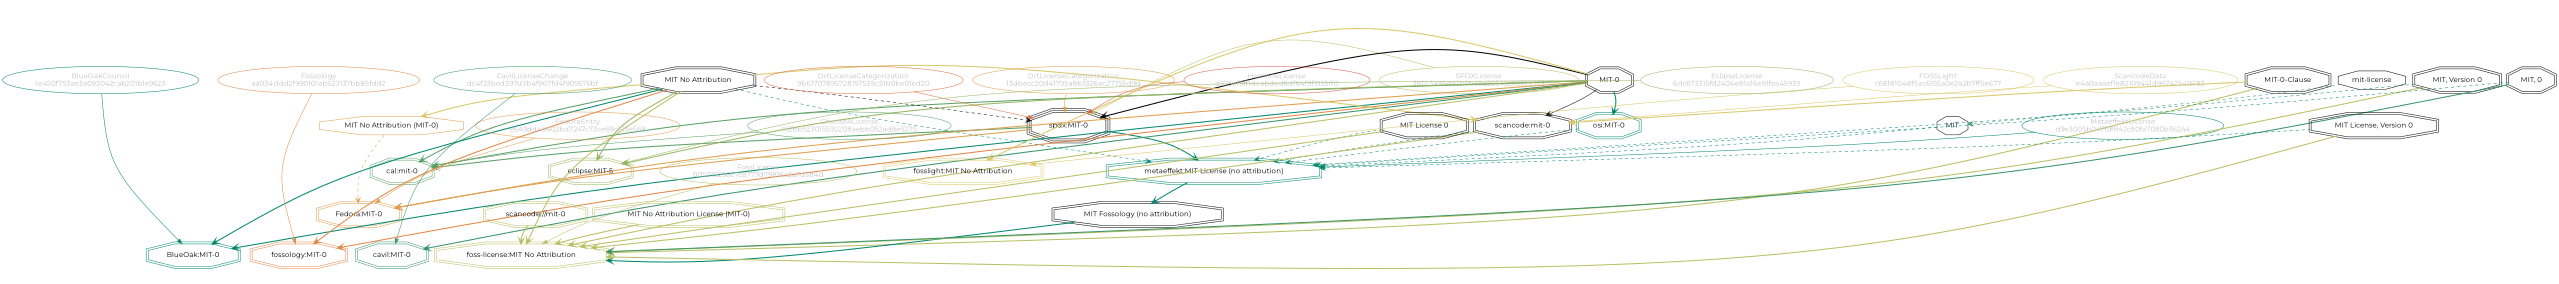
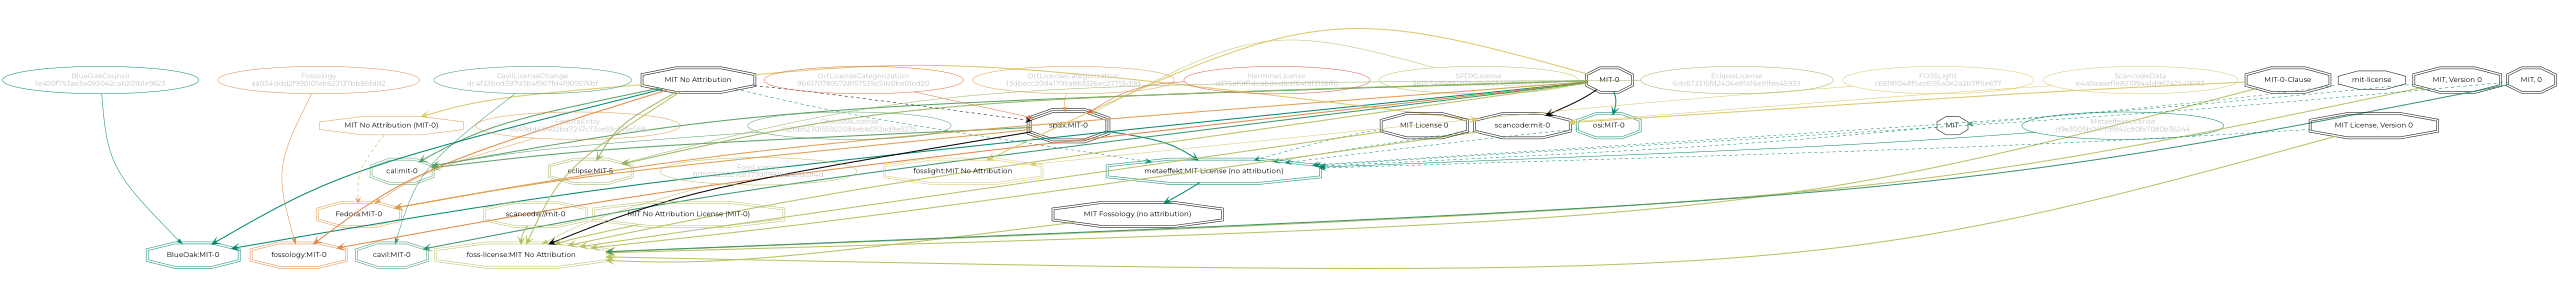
edge "MIT-0" -> "spdx:MIT-0": now "foss-license:MIT No Attribution" -> "spdx:MIT-0"
edge "MIT-0" -> "scancode:mit-0": style solid -> bold
edge "MIT Fossology (no attribution)" -> "metaeffekt:MIT License (no attribution)": reversed
edge "MIT Fossology (no attribution)" -> "foss-license:MIT No Attribution": color #00876c -> #b8bf62
